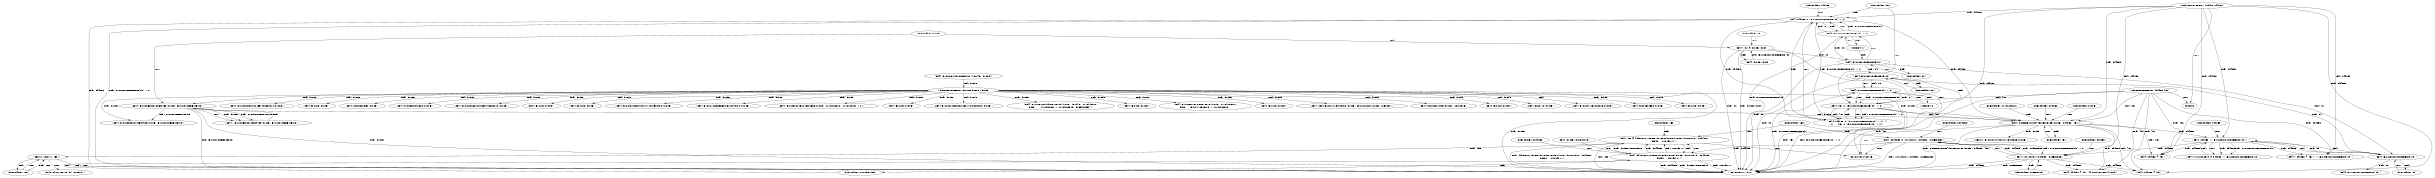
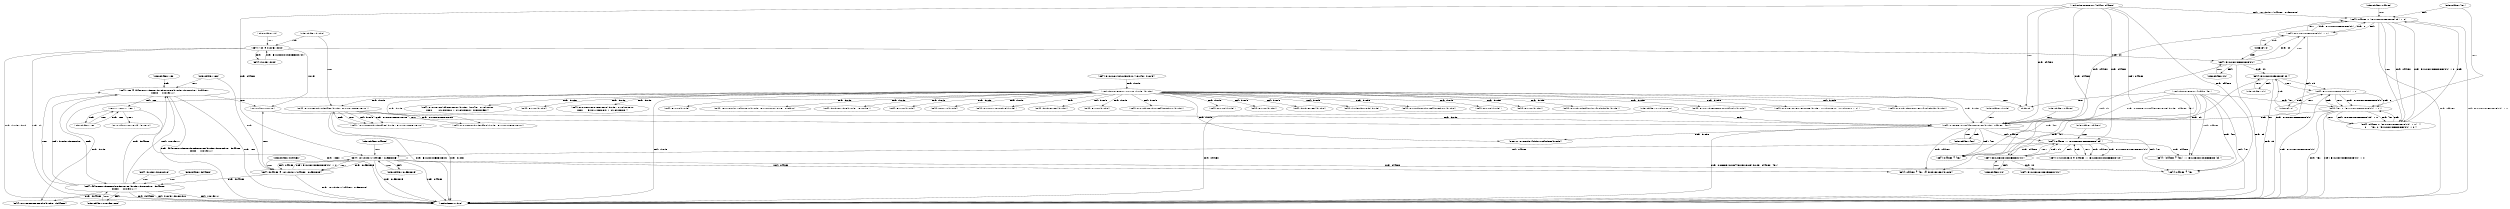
edge "(MethodParameterIn,loff_t offset)" -> "(Call,offset & (EXT4_CLUSTER_SIZE(sb) - 1))": label "DDG: offset" -> "DDG: round_down(offset, PAGE_SIZE)"
edge "(MethodParameterIn,loff_t offset)" -> "(MethodReturn,int)": now "(Identifier,punch_start)" -> "(MethodReturn,int)"
edge "(MethodParameterIn,struct inode *inode)" -> "1000110": added, label "AST:"
edge "(Call,*sb = inode->i_sb)" -> "(ControlStructure,)": label "AST: " -> "LLONG: "
edge "(MethodParameterIn,loff_t len)" -> "(Call,trace_ext4_collapse_range(inode, offset, len))": label "DDG: len" -> "DDG: trace_ext4_collapse_range(inode, offset, len)"
edge "(Call,trace_ext4_collapse_range(inode, offset, len))" -> "(ControlStructure,)": reversed
edge "(MethodParameterIn,struct inode *inode)" -> "(Return,ext4_should_journal_data(inode))": added, label "DDG: inode"
node "(Call,truncate_pagecache(inode, ioffset))": added
